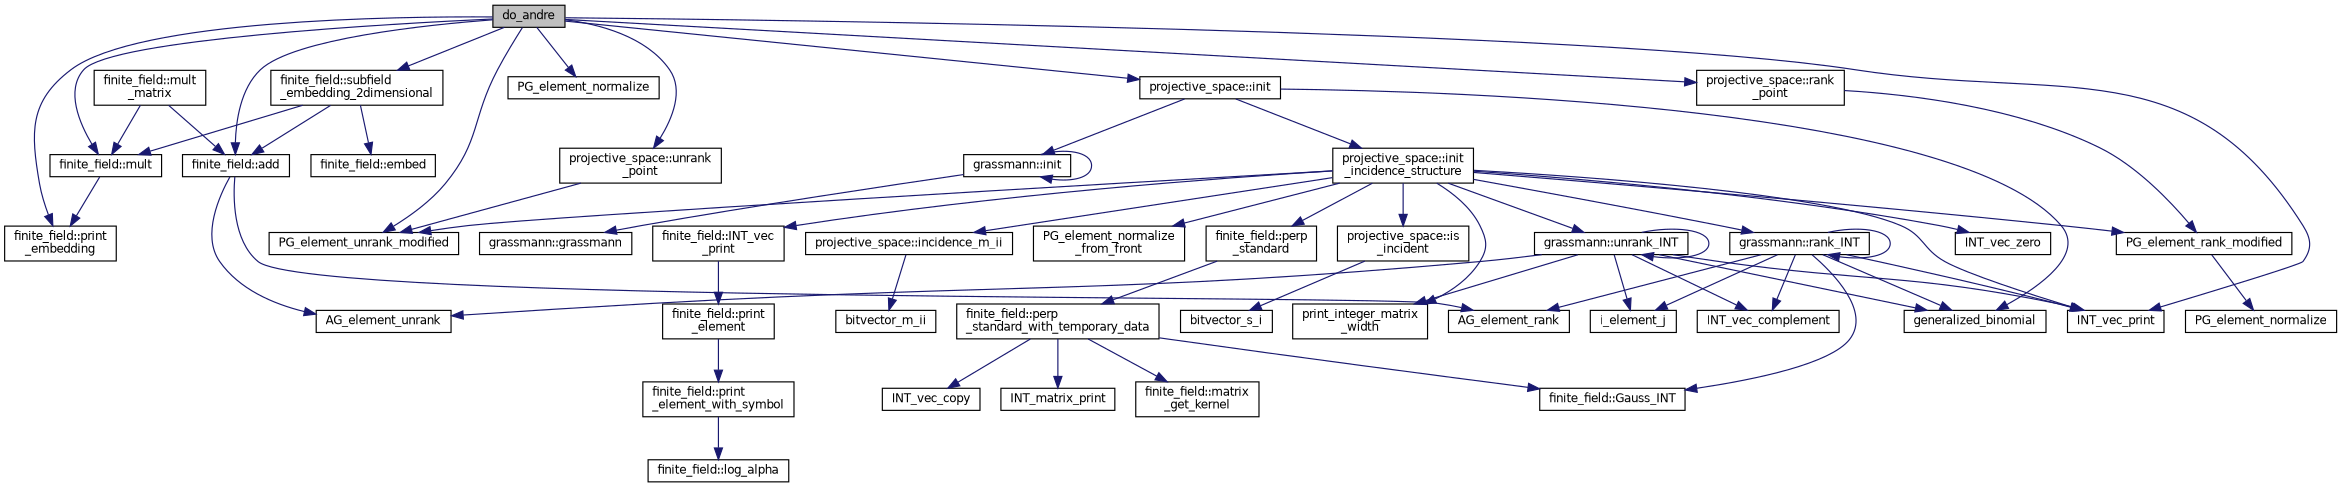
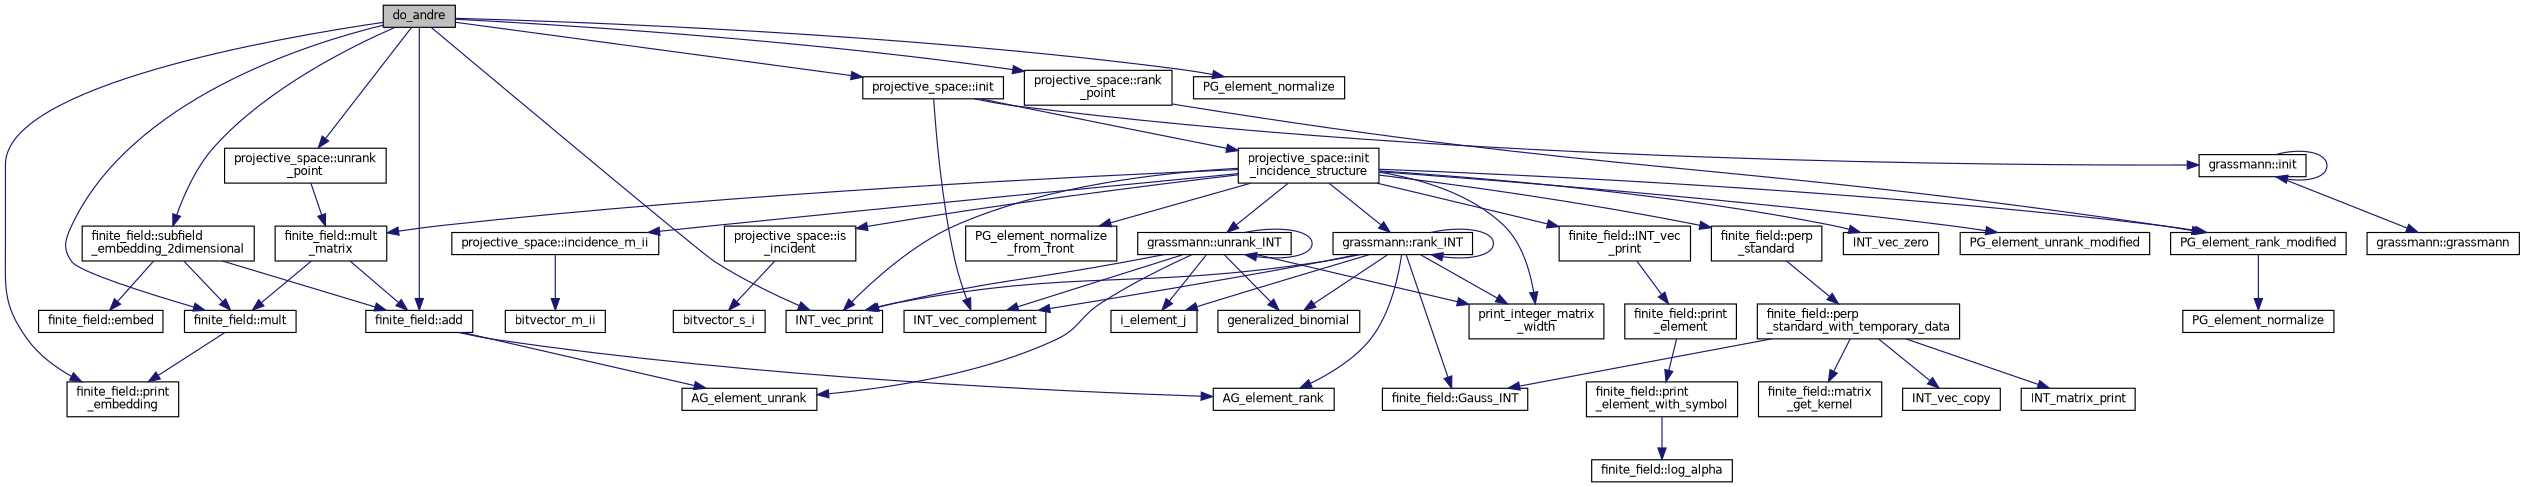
edge "projective_space::init" -> "generalized_binomial": now "projective_space::init" -> "INT_vec_complement"
edge "do_andre" -> "PG_element_unrank_modified": removed
edge "projective_space::init _incidence_structure" -> "finite_field::mult _matrix": added
edge "projective_space::unrank _point" -> "PG_element_unrank_modified": now "projective_space::unrank _point" -> "finite_field::mult _matrix"
edge "grassmann::rank_INT" -> "print_integer_matrix _width": added
